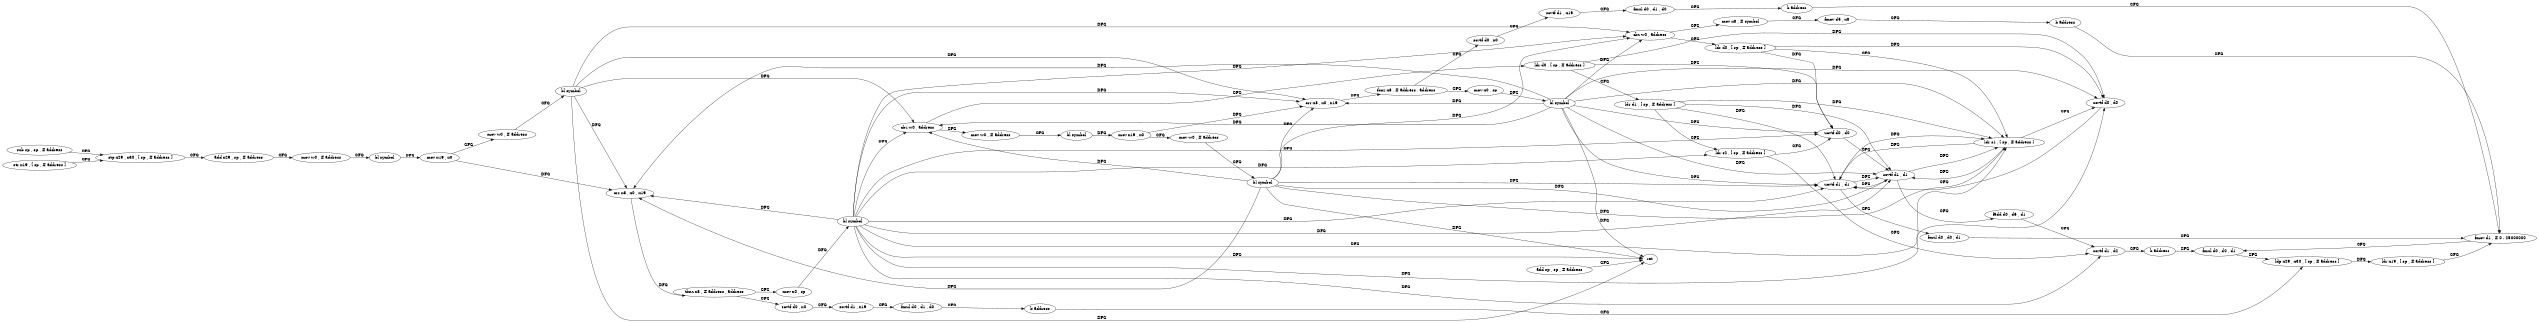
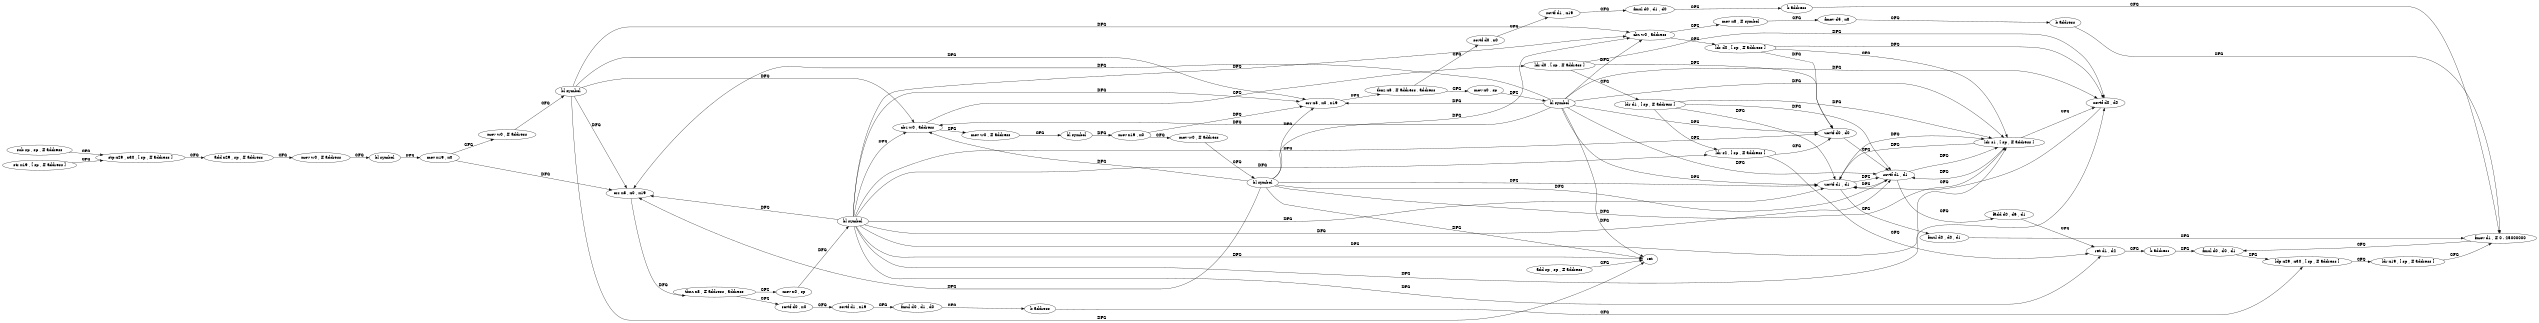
node "ucvtf d1 , d2": label "ucvtf d1 , d2" -> "ret d1 , d2"
edge "ldp x29 , x30 , [ sp , # address ]" -> "ldr x19 , [ sp , # address ]": label "DFG" -> "CFG"
